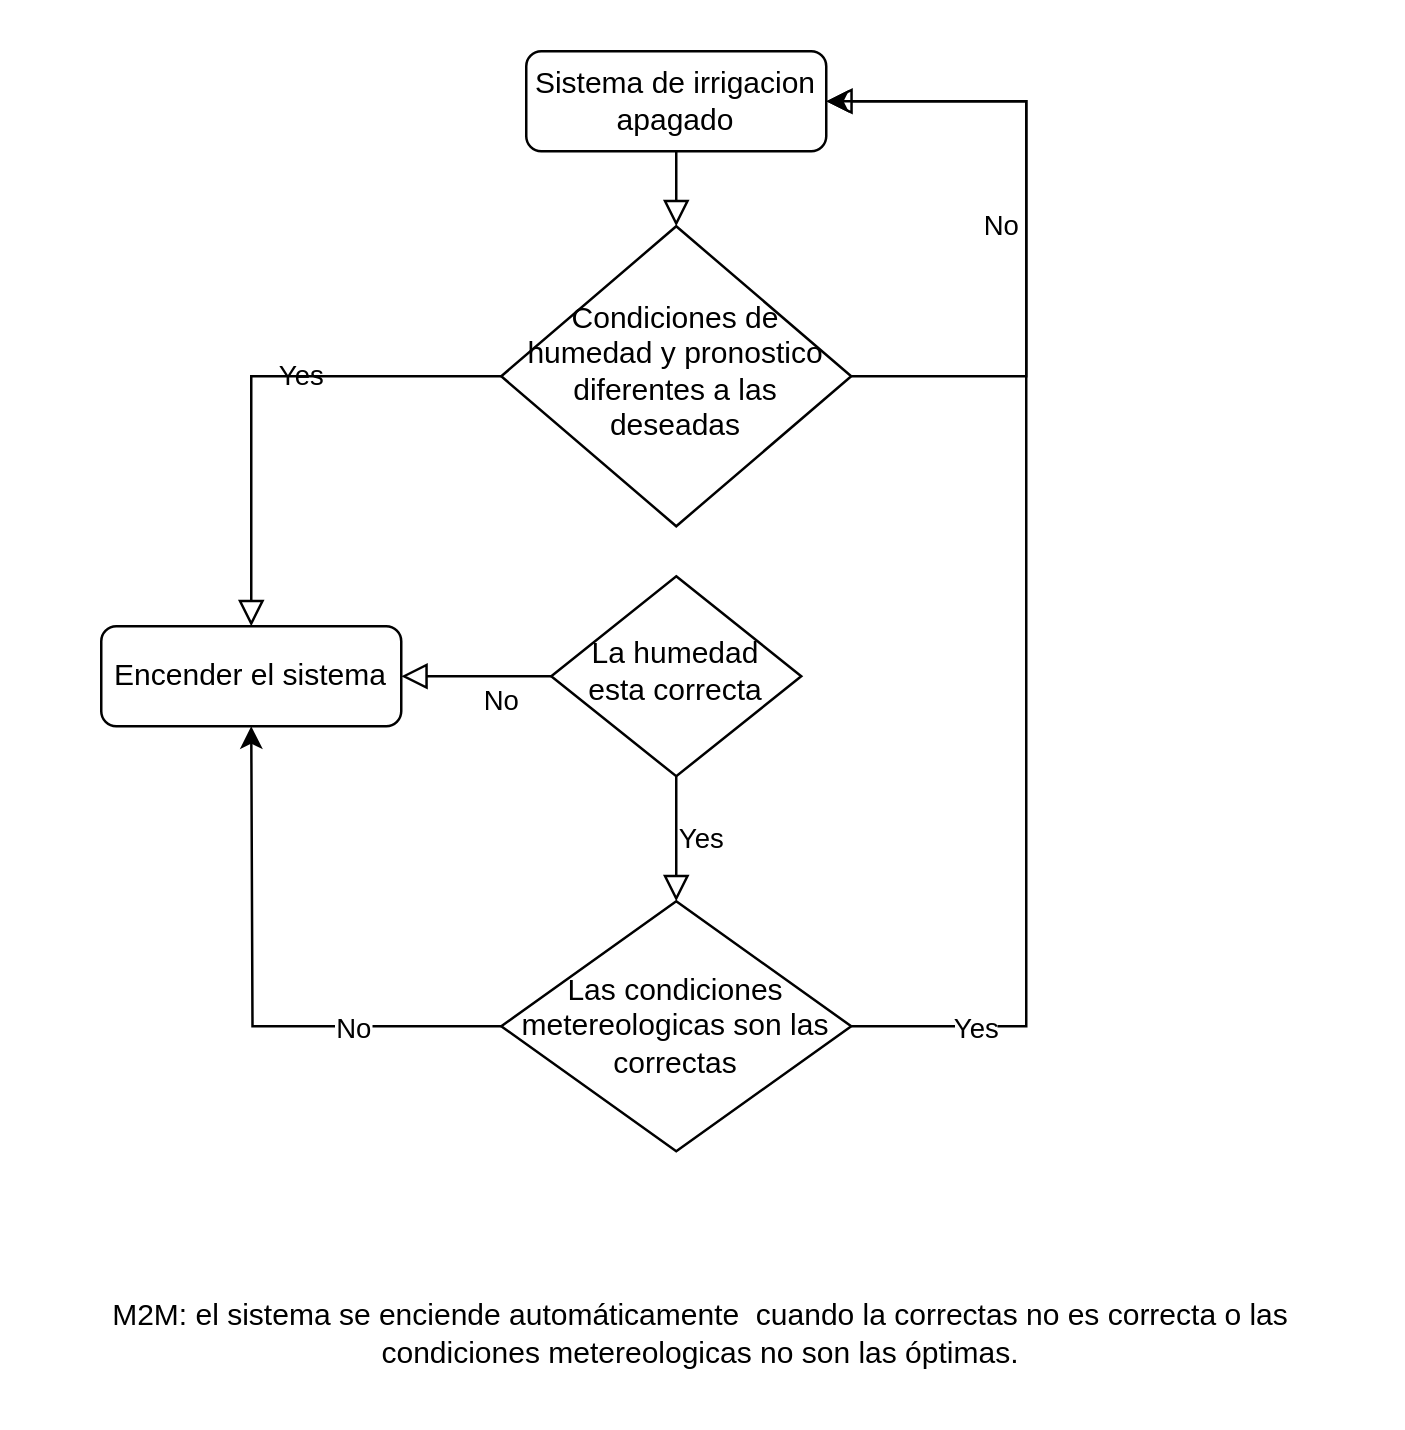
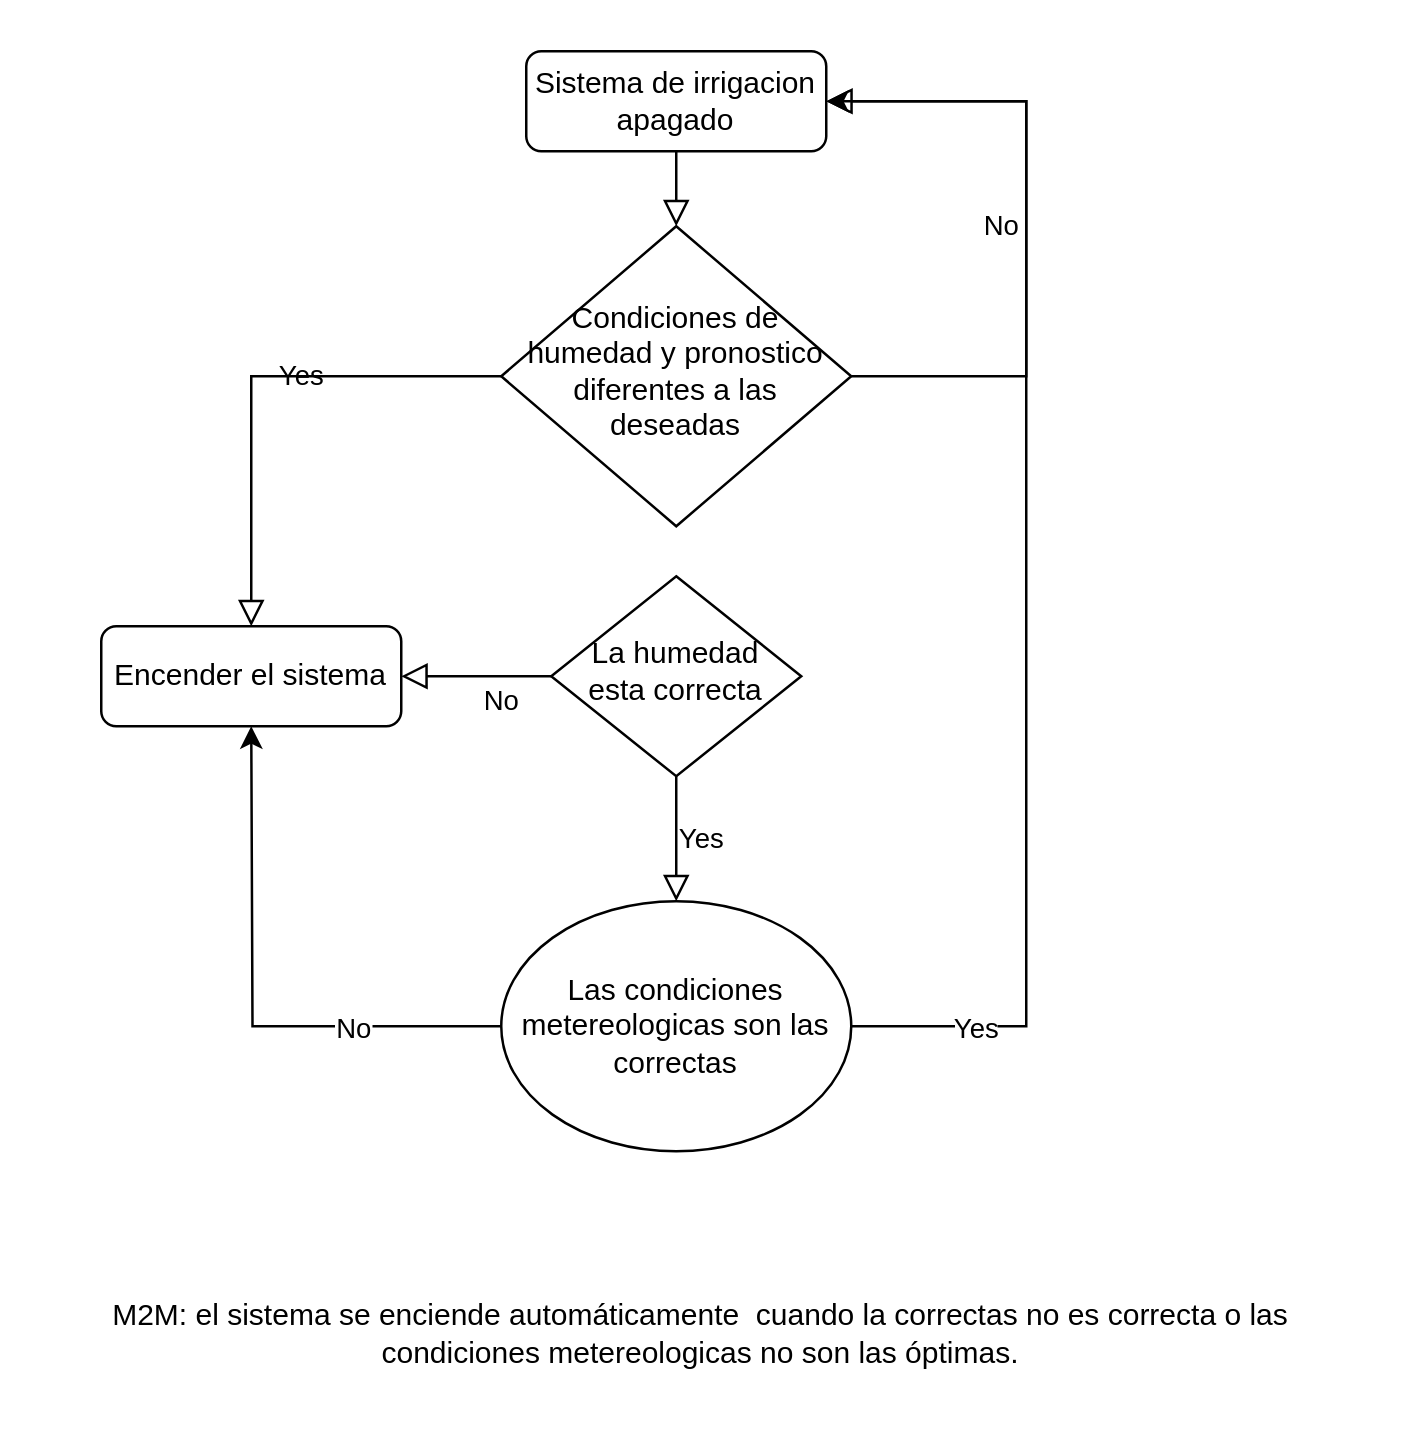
node "Las condiciones metereologicas son las correctas": shape diamond -> ellipse
